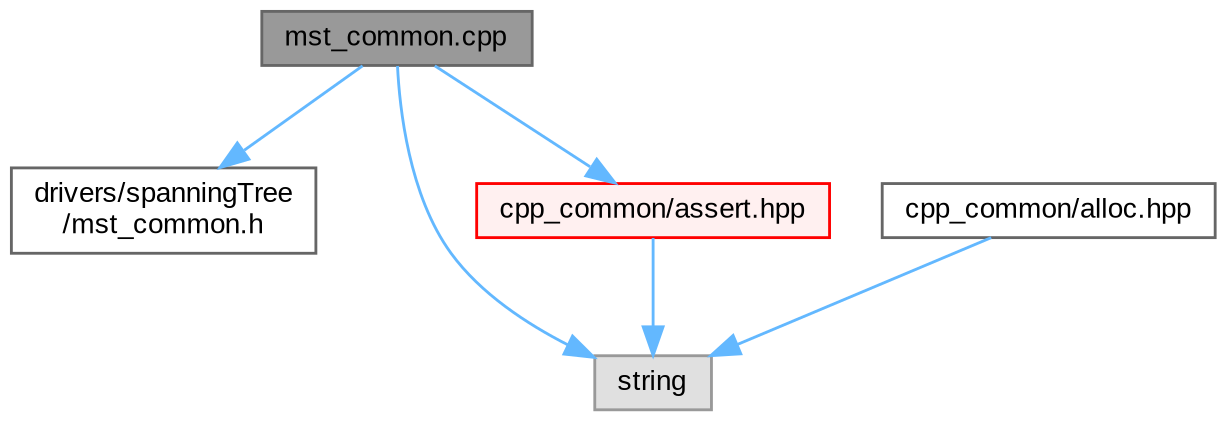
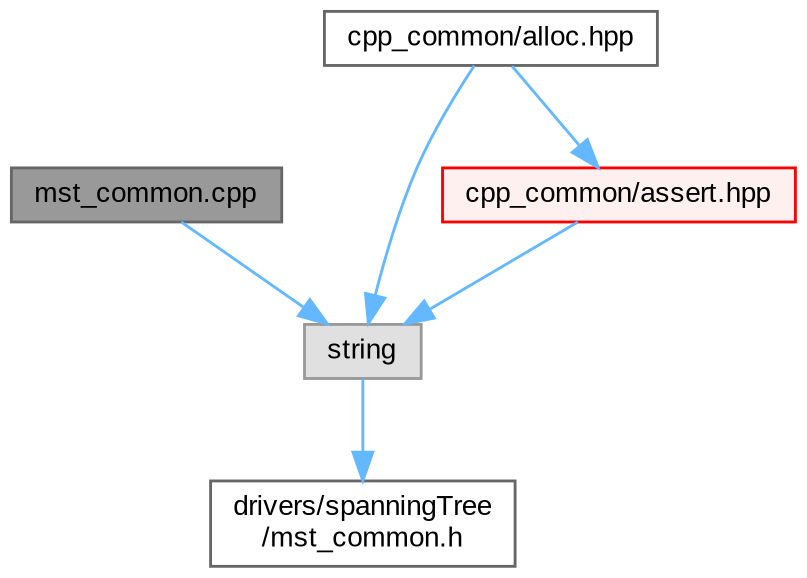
edge "mst_common.cpp" -> "drivers/spanningTree /mst_common.h": now "string" -> "drivers/spanningTree /mst_common.h"
edge "mst_common.cpp" -> "cpp_common/assert.hpp": now "cpp_common/alloc.hpp" -> "cpp_common/assert.hpp"
